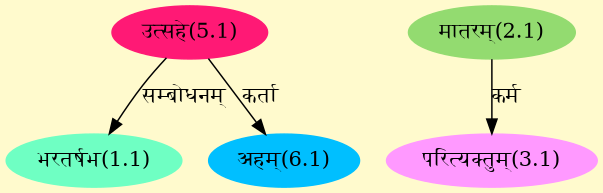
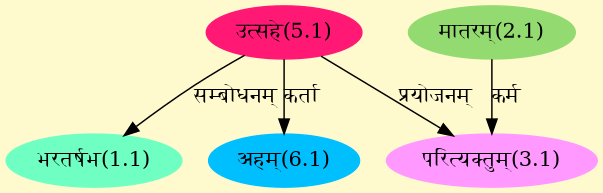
edge "उत्सहे(5.1)" -> "परित्यक्तुम्(3.1)": added, label "प्रयोजनम्"
